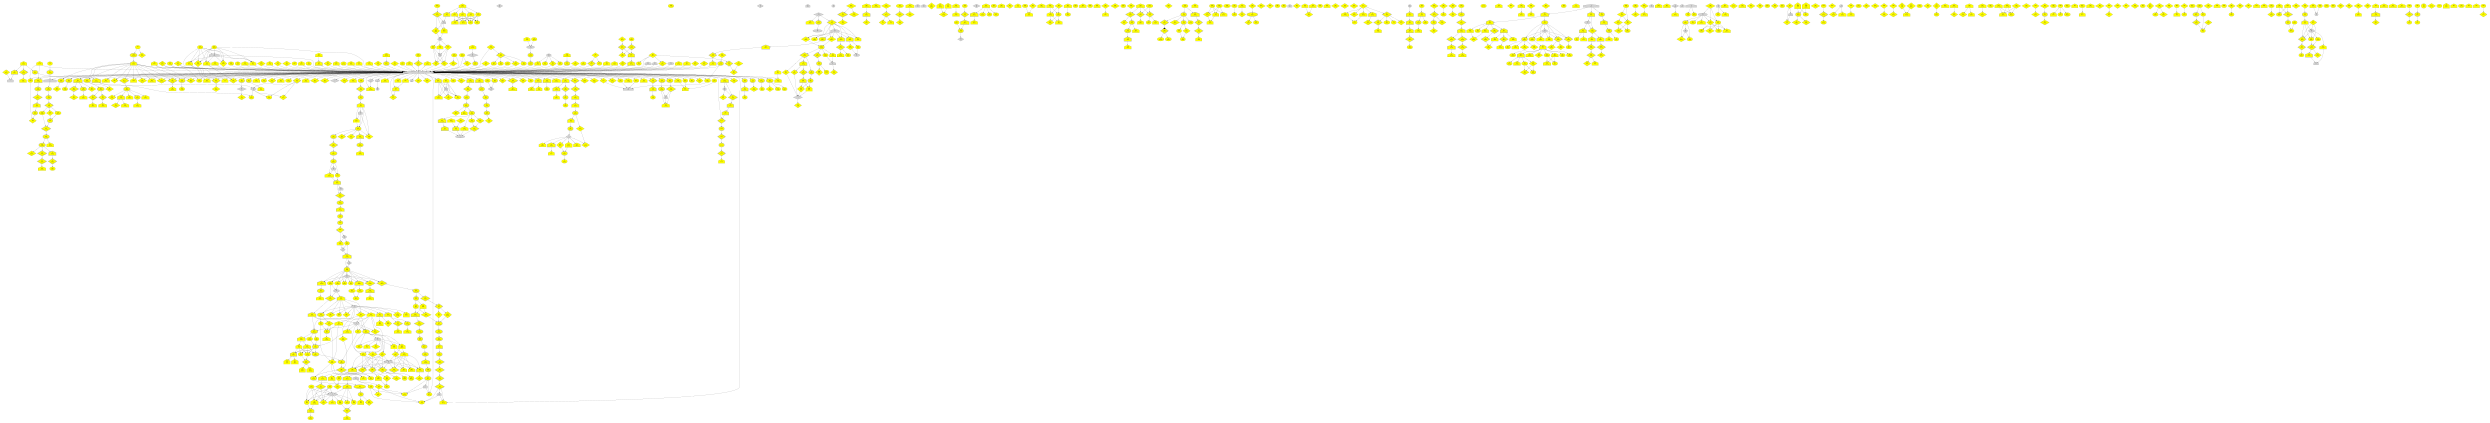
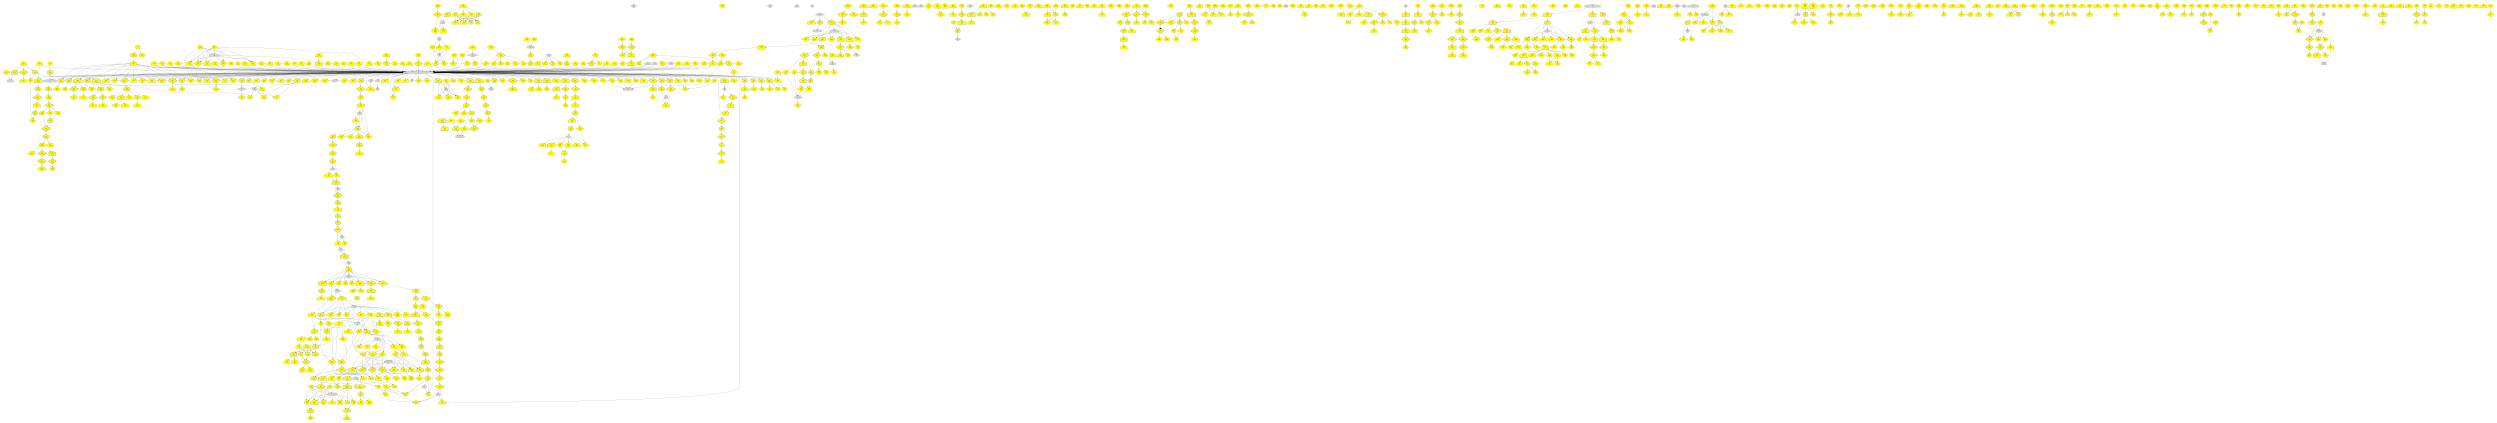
node "1200 R03673 5.3.3.12": shape diamond -> house
node "4436 R01933 -.-.-.-": shape diamond -> house
node "2079 R07861 -.-.-.-": shape house -> ellipse
